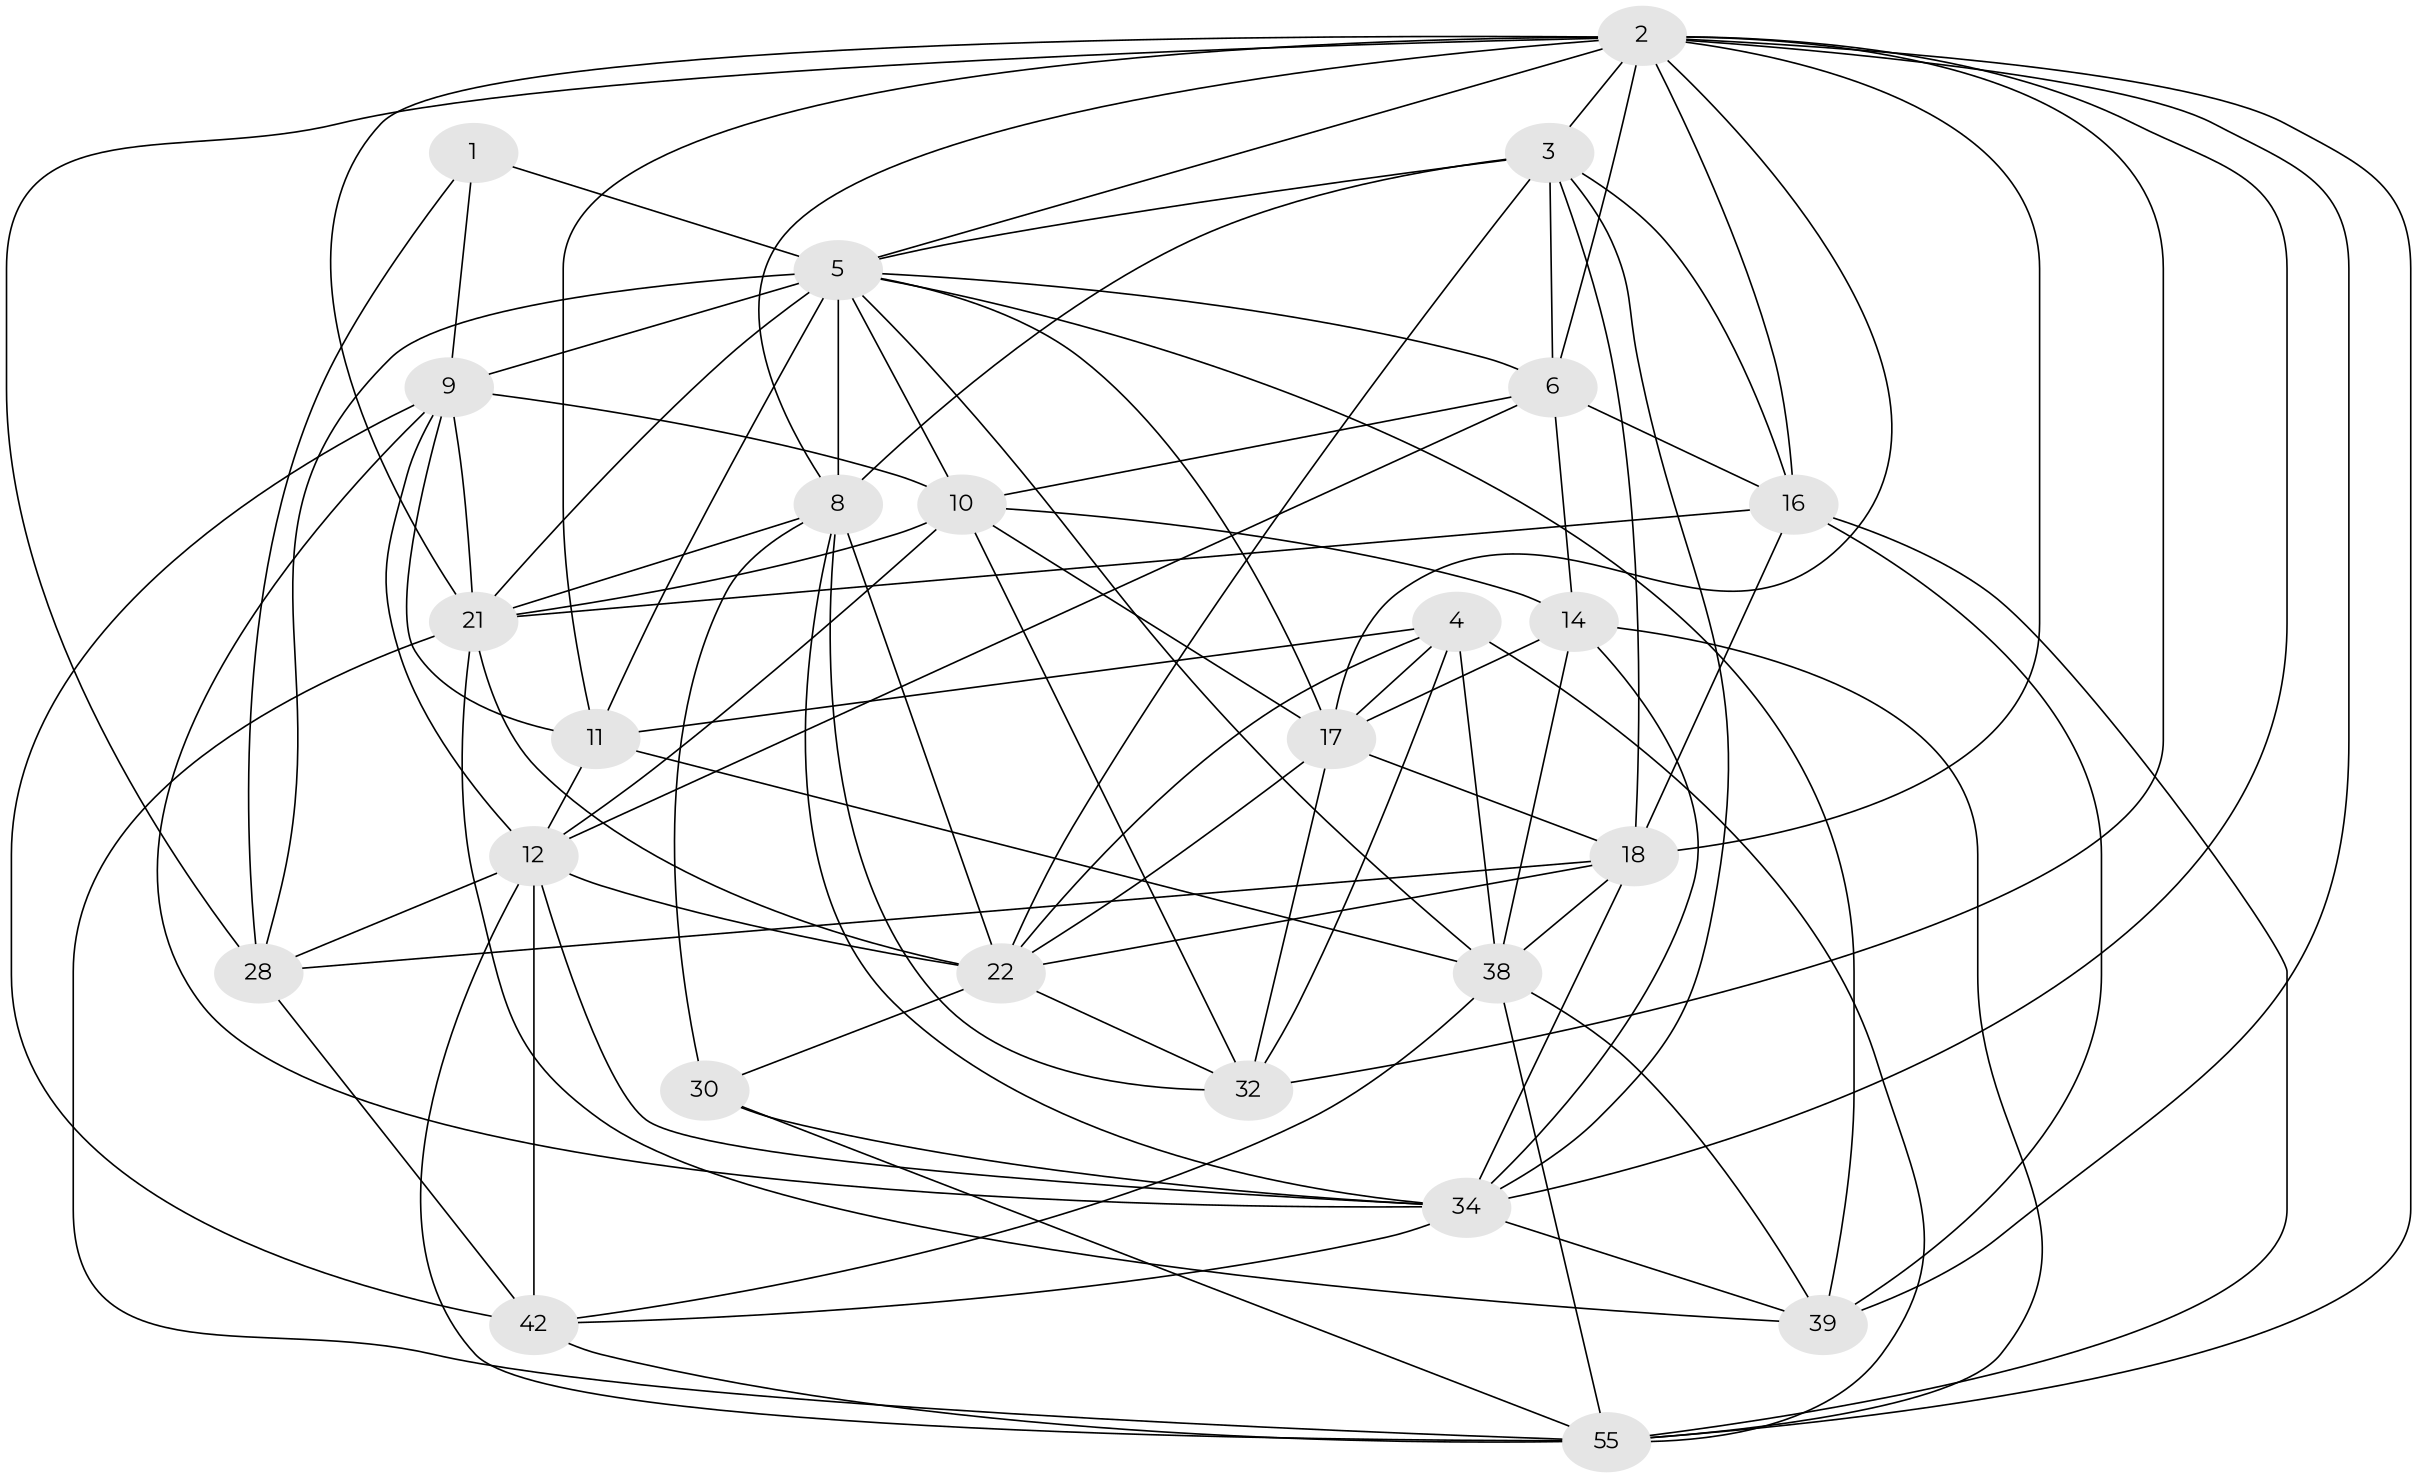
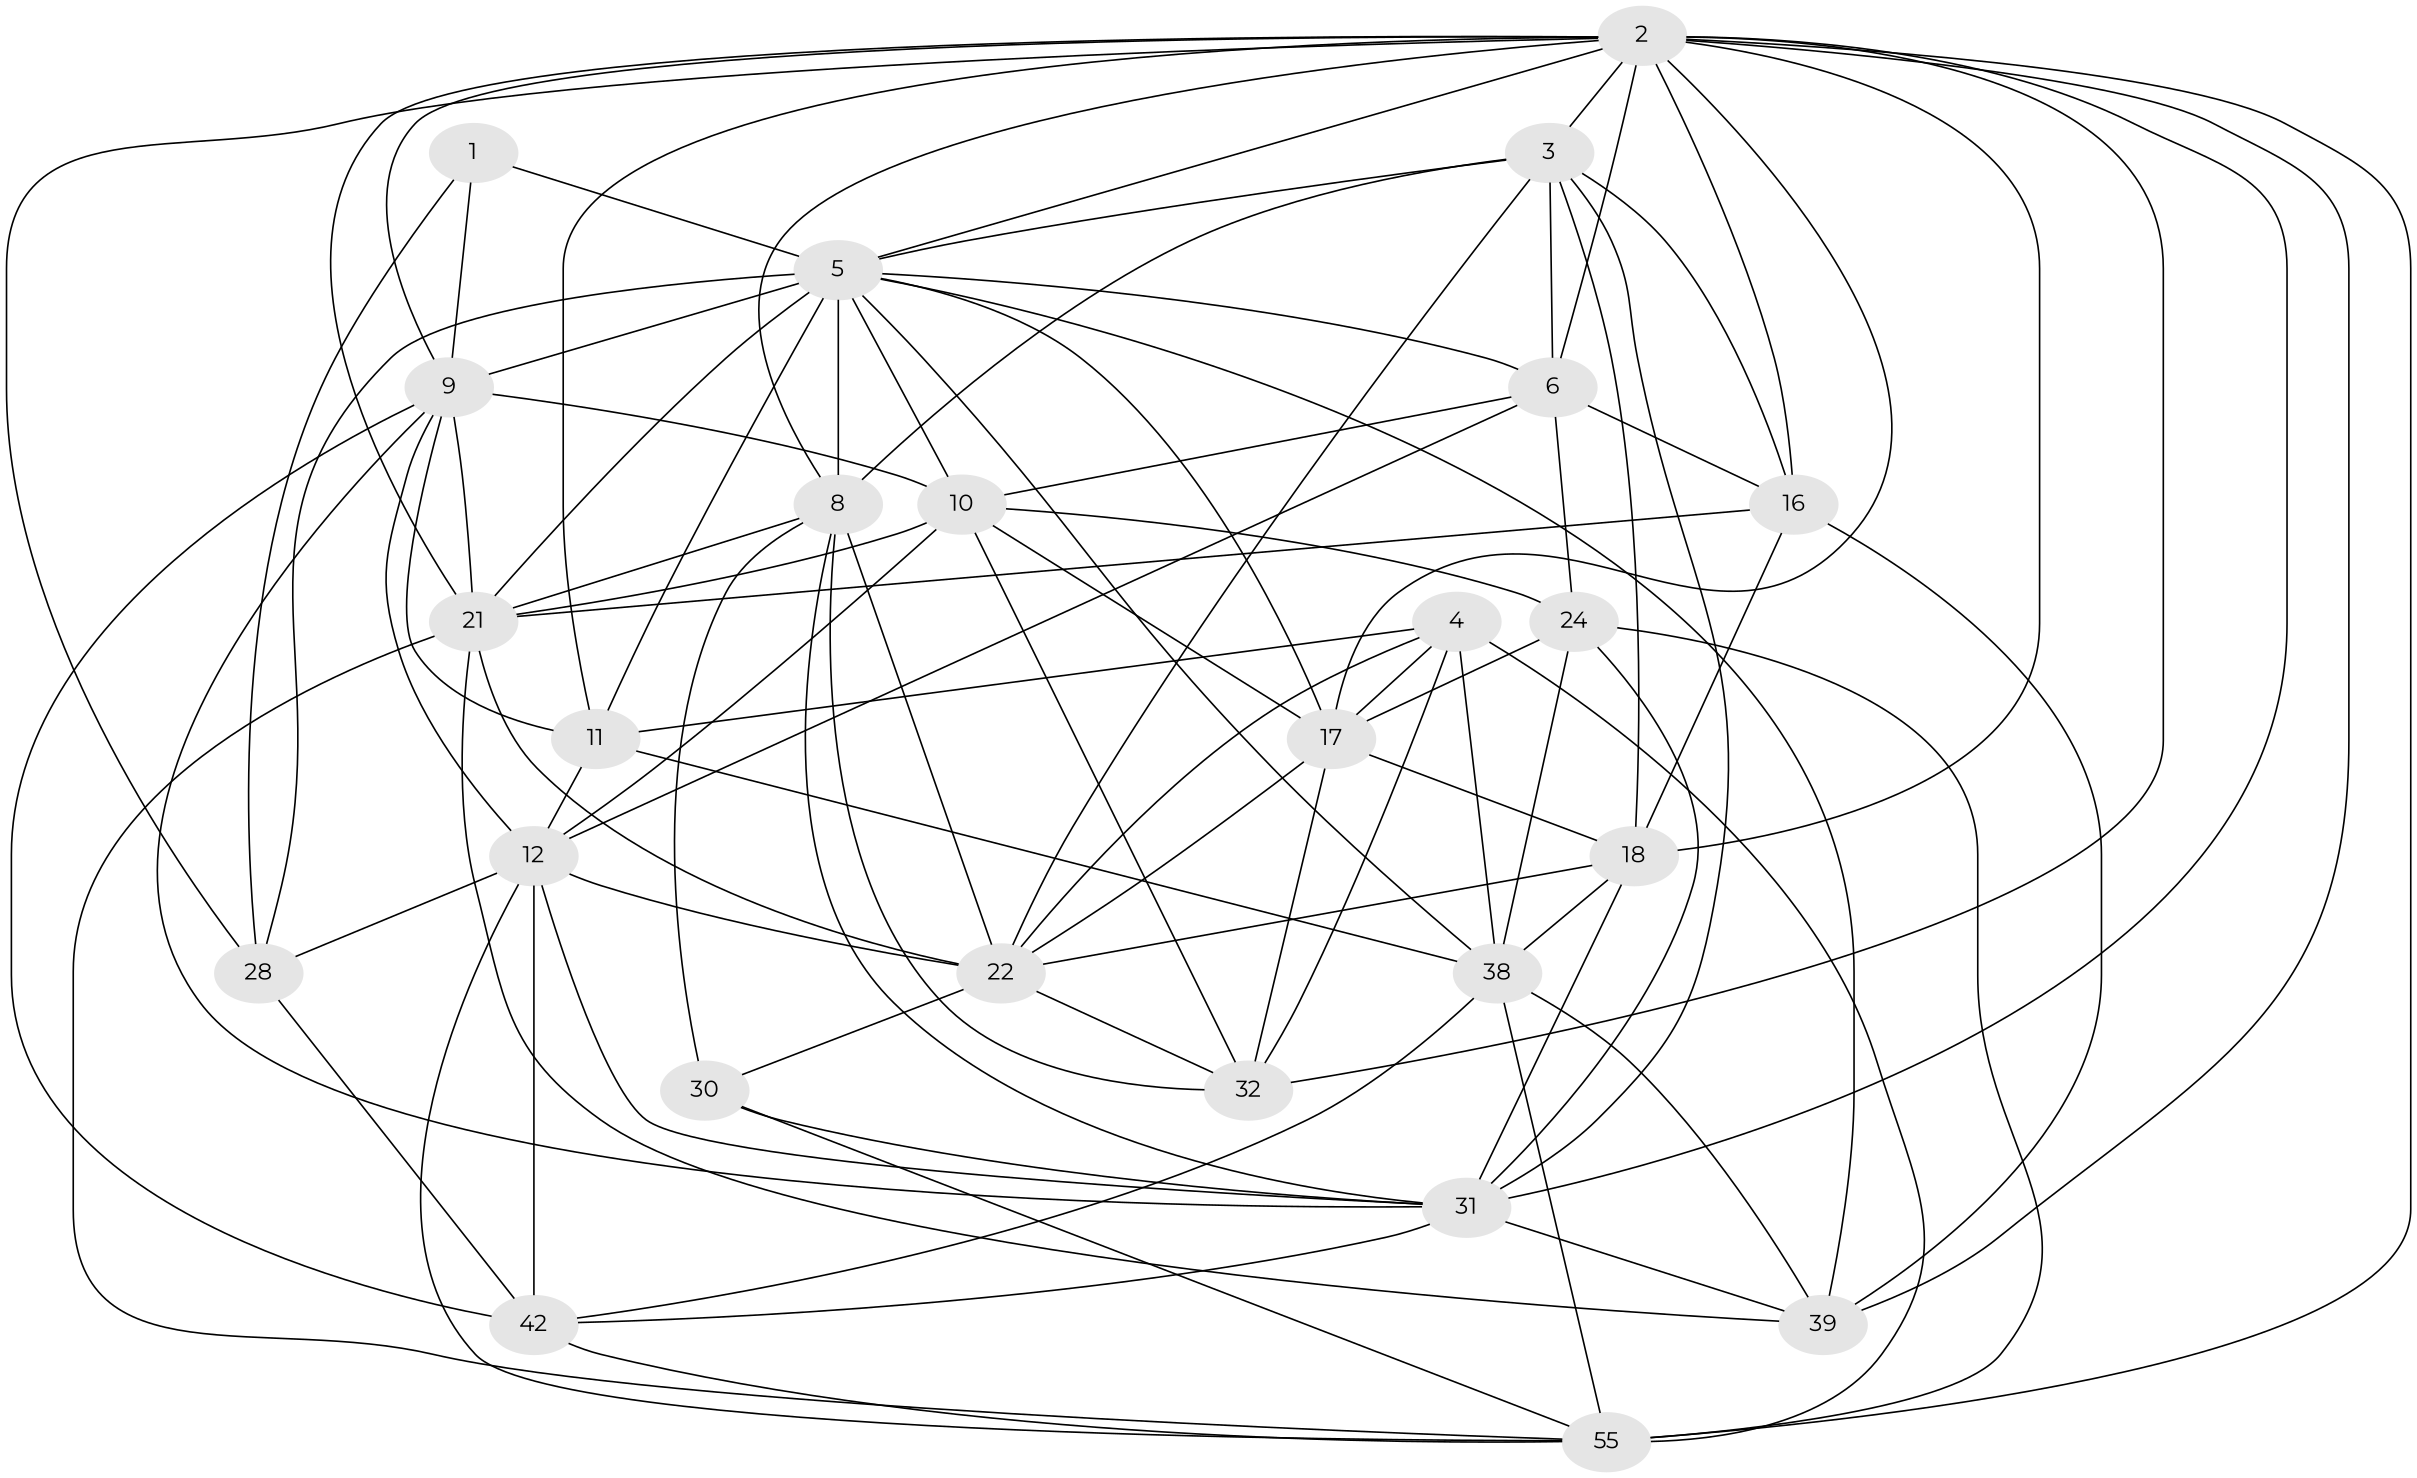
edge "2" -- "9": added
node "14": label "14" -> "24"
edge "18" -- "28": removed
edge "16" -- "55": removed
node "34": label "34" -> "31"
